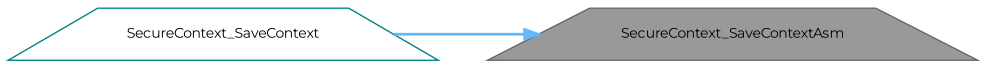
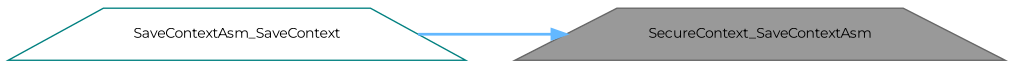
node "SecureContext_SaveContext": label "SecureContext_SaveContext" -> "SaveContextAsm_SaveContext"
